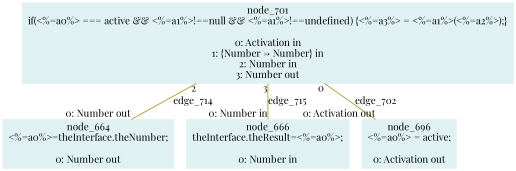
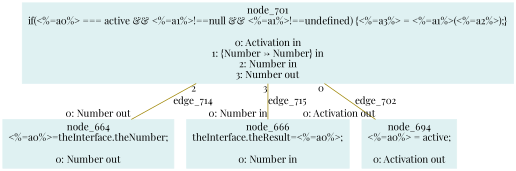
node "node_696 <%=a0%> = active; 0: Activation out": label "node_696 <%=a0%> = active; 0: Activation out" -> "node_694 <%=a0%> = active; 0: Activation out"
